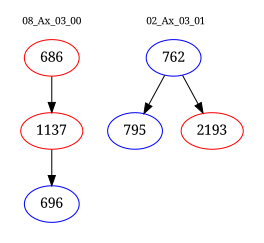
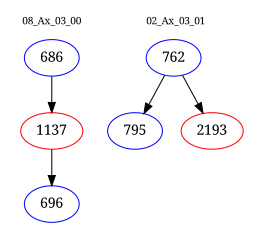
node "686": color red -> blue
